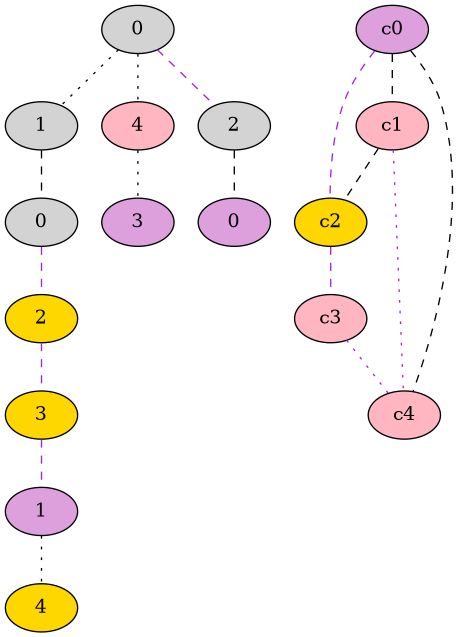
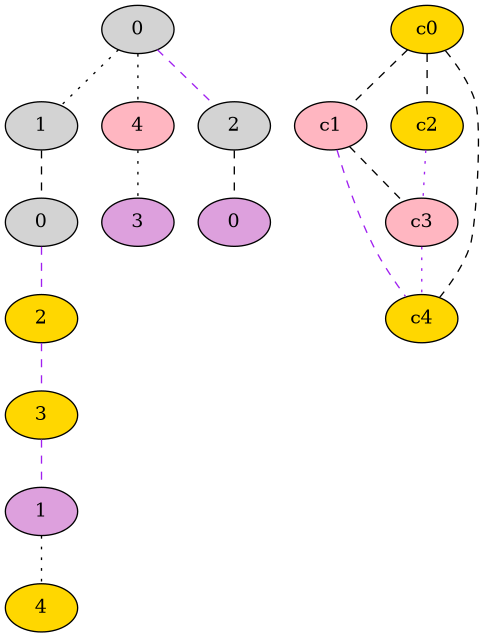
node "c0": fillcolor plum -> gold
edge "c0" -- "c2": color purple -> black
edge "c1" -- "c2": now "c1" -- "c3"
edge "c1" -- "c4": style dotted -> dashed
edge "c2" -- "c3": style dashed -> dotted
node "c4": fillcolor lightpink -> gold
